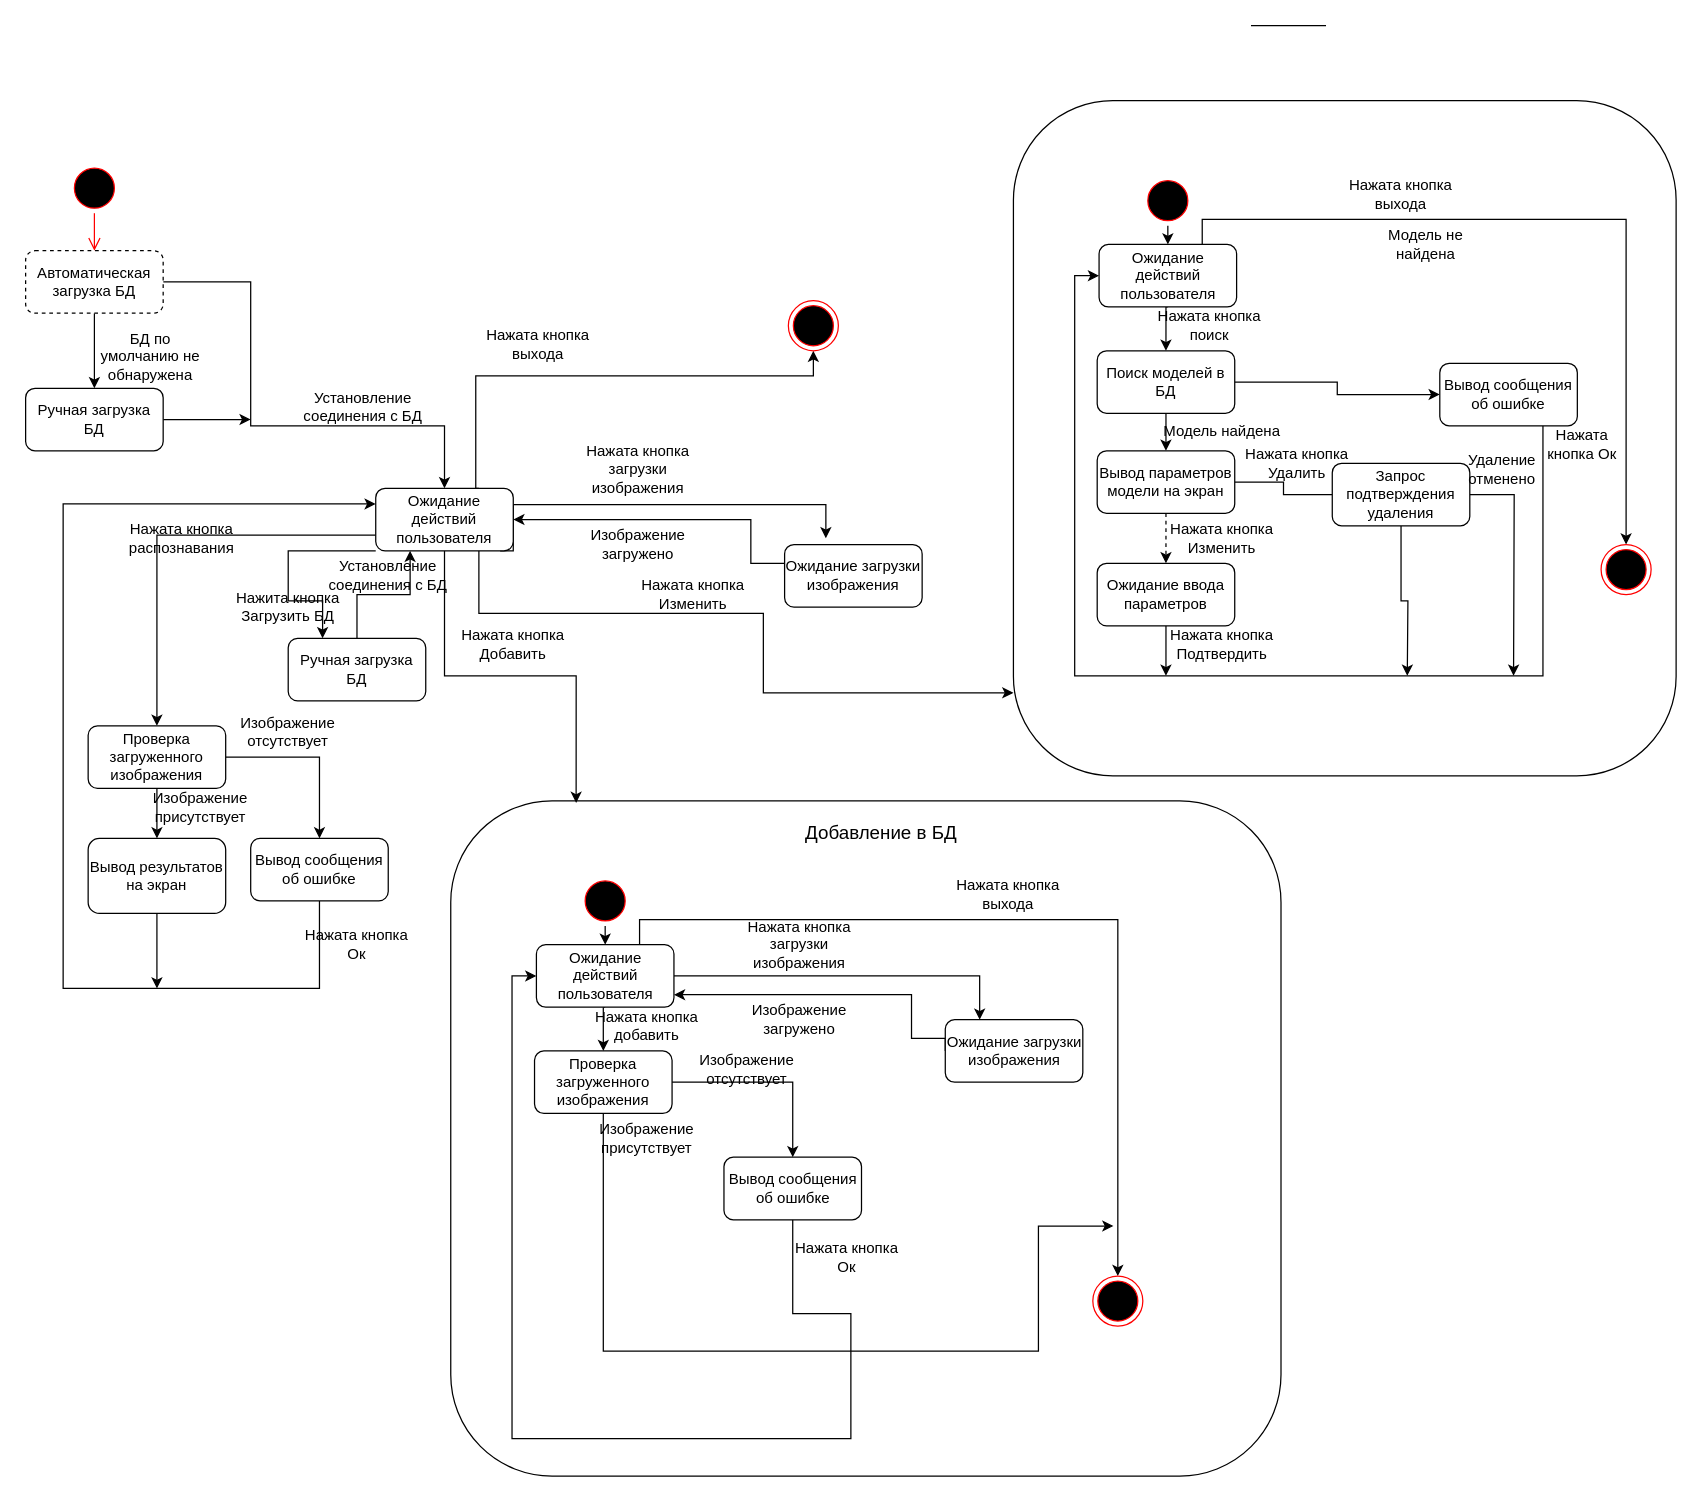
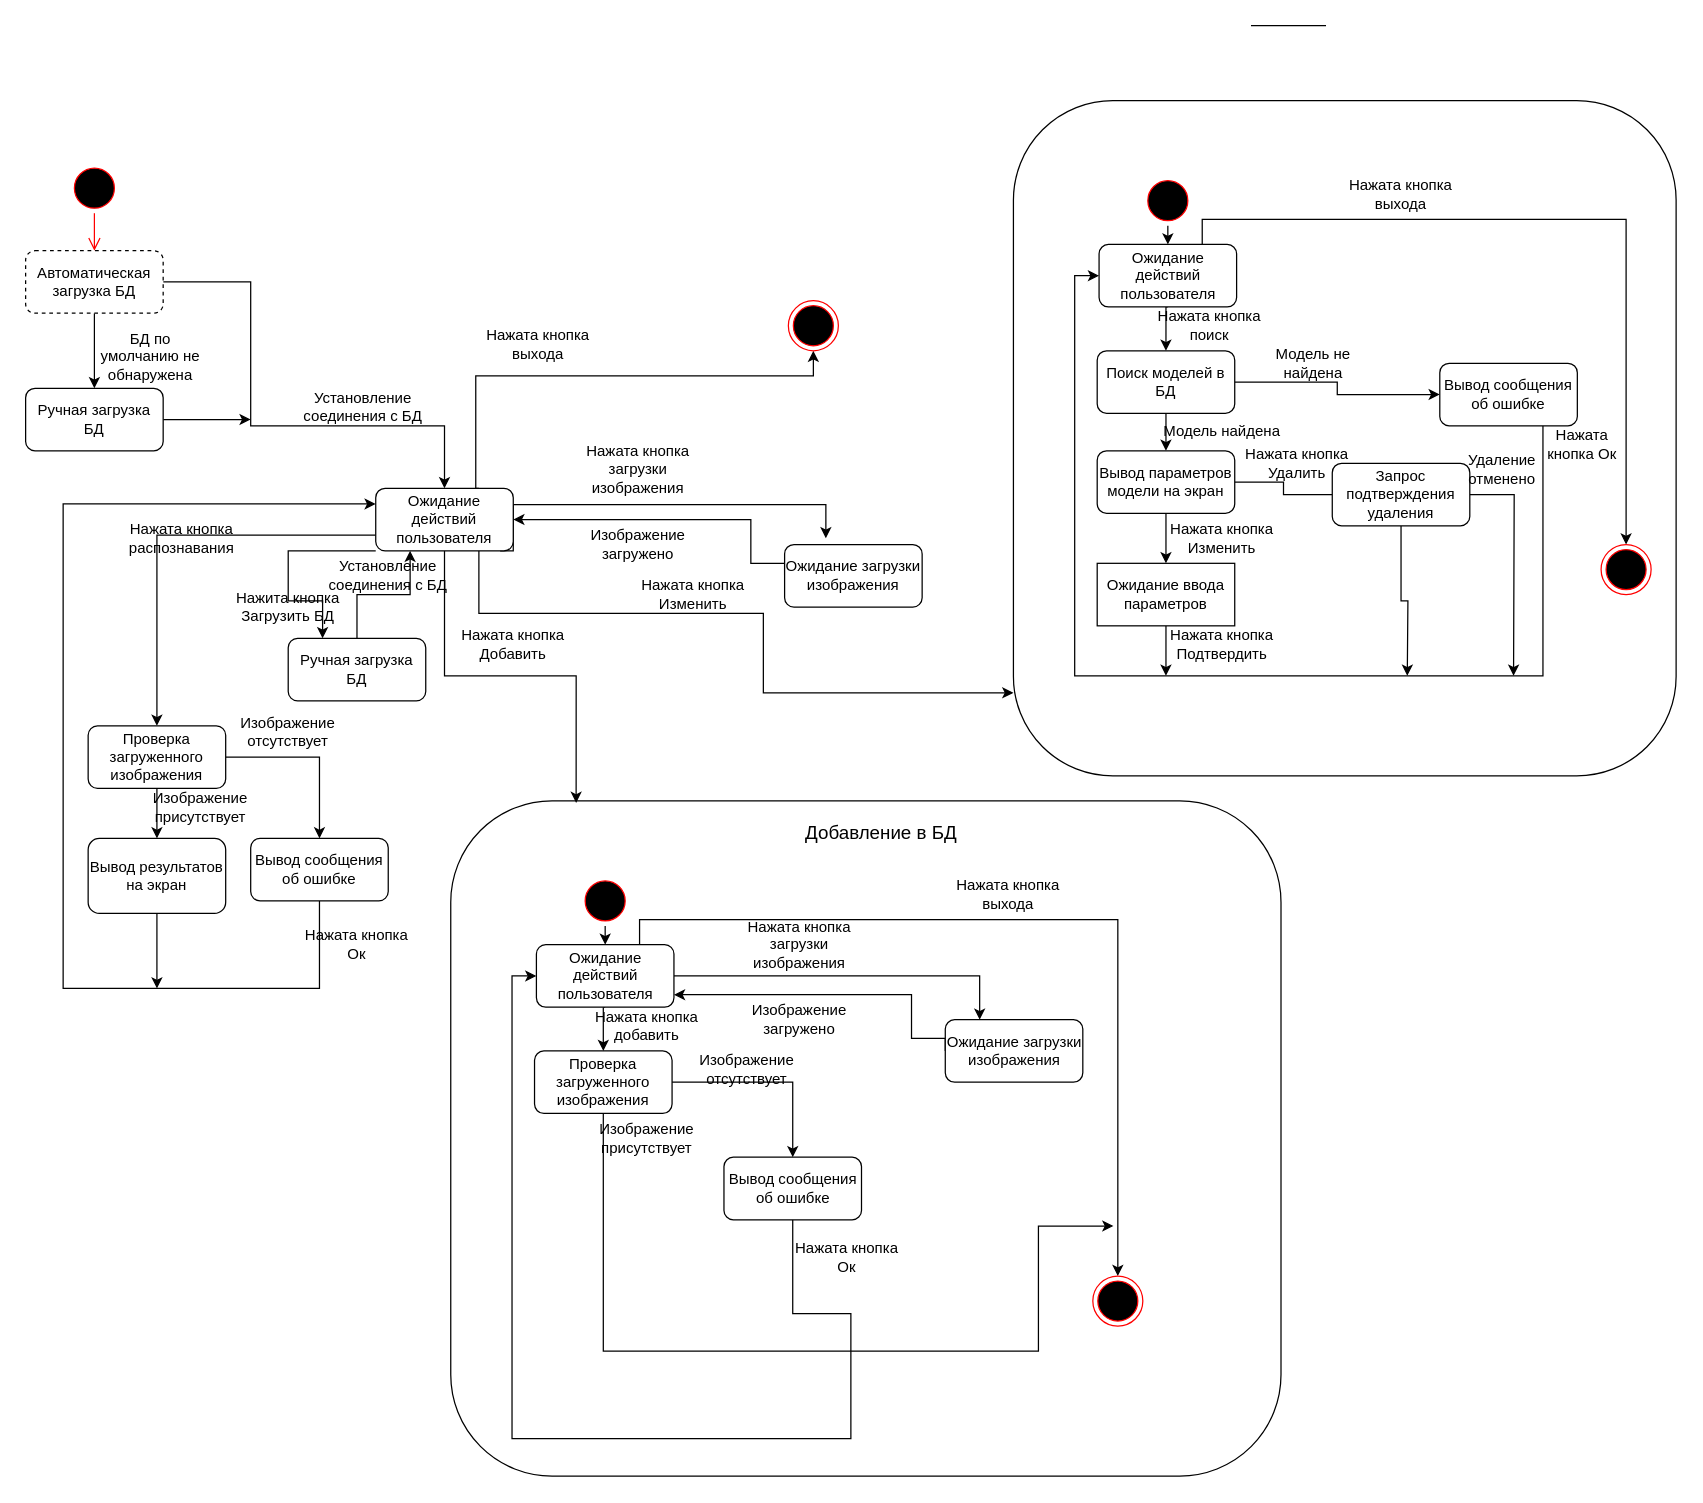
node "Модель не найдена": moved (1426, 244) -> (1313, 363)
edge "Вывод параметров модели на экран" -> "Ожидание ввода параметров": style dashed -> solid
node "Ожидание ввода параметров": shape rounded rectangle -> rectangle
